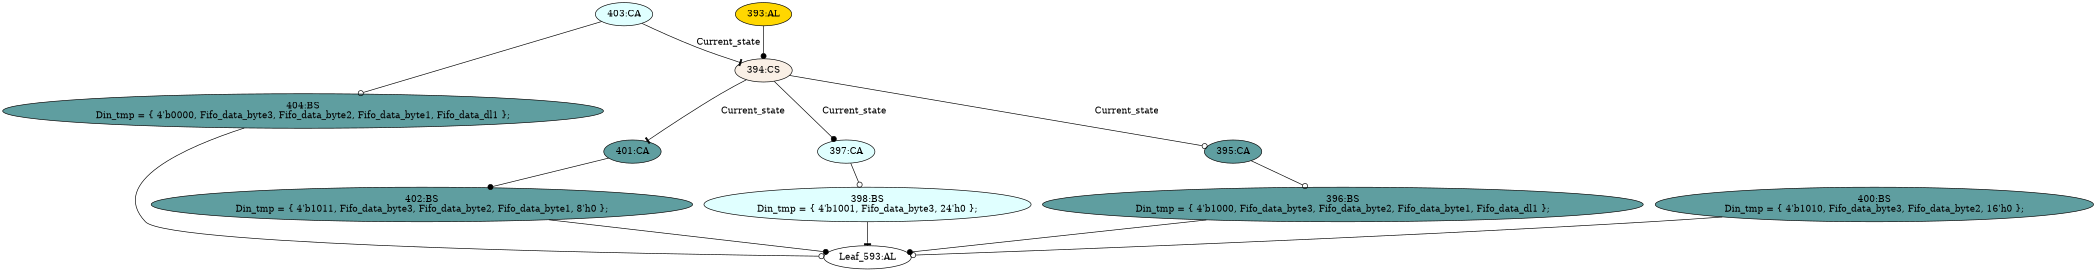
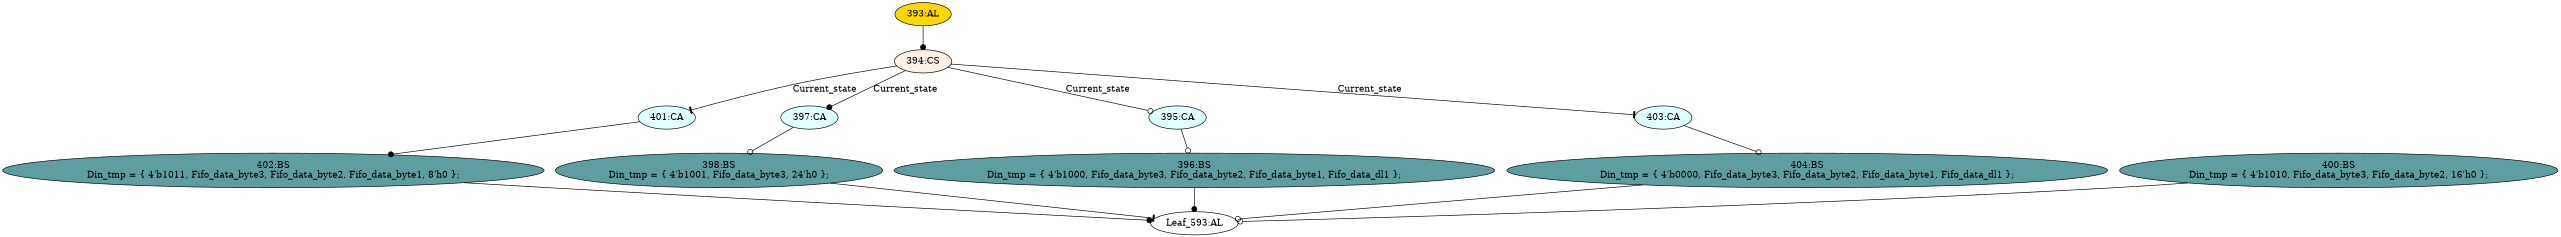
edge "403:CA" -> "394:CS": reversed
node "401:CA": fillcolor cadetblue -> lightcyan
node "395:CA": fillcolor cadetblue -> lightcyan
node "398:BS Din_tmp = { 4'b1001, Fifo_data_byte3, 24'h0 };": fillcolor lightcyan -> cadetblue
